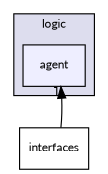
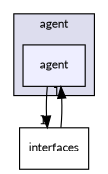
cluster "logic": label "logic" -> "agent"
edge "agent" -> "interfaces": added
